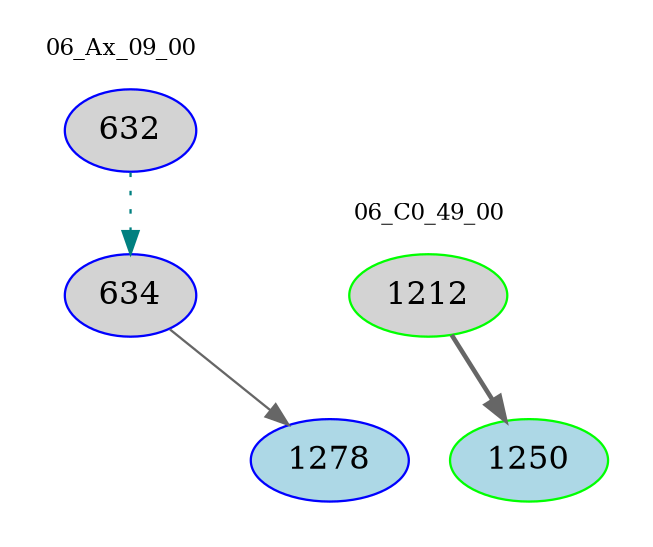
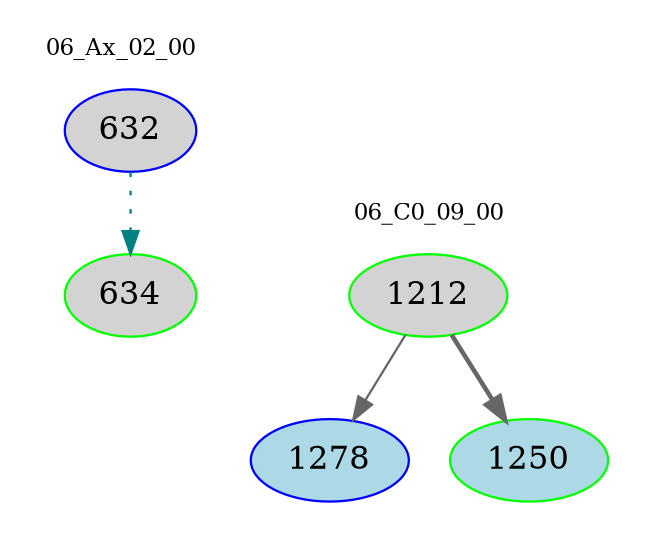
cluster "06_Ax_09_00": label "06_Ax_09_00" -> "06_Ax_02_00"
cluster "06_C0_49_00": label "06_C0_49_00" -> "06_C0_09_00"
node "634": color blue -> green
edge "634" -> "1278": now "1212" -> "1278"
